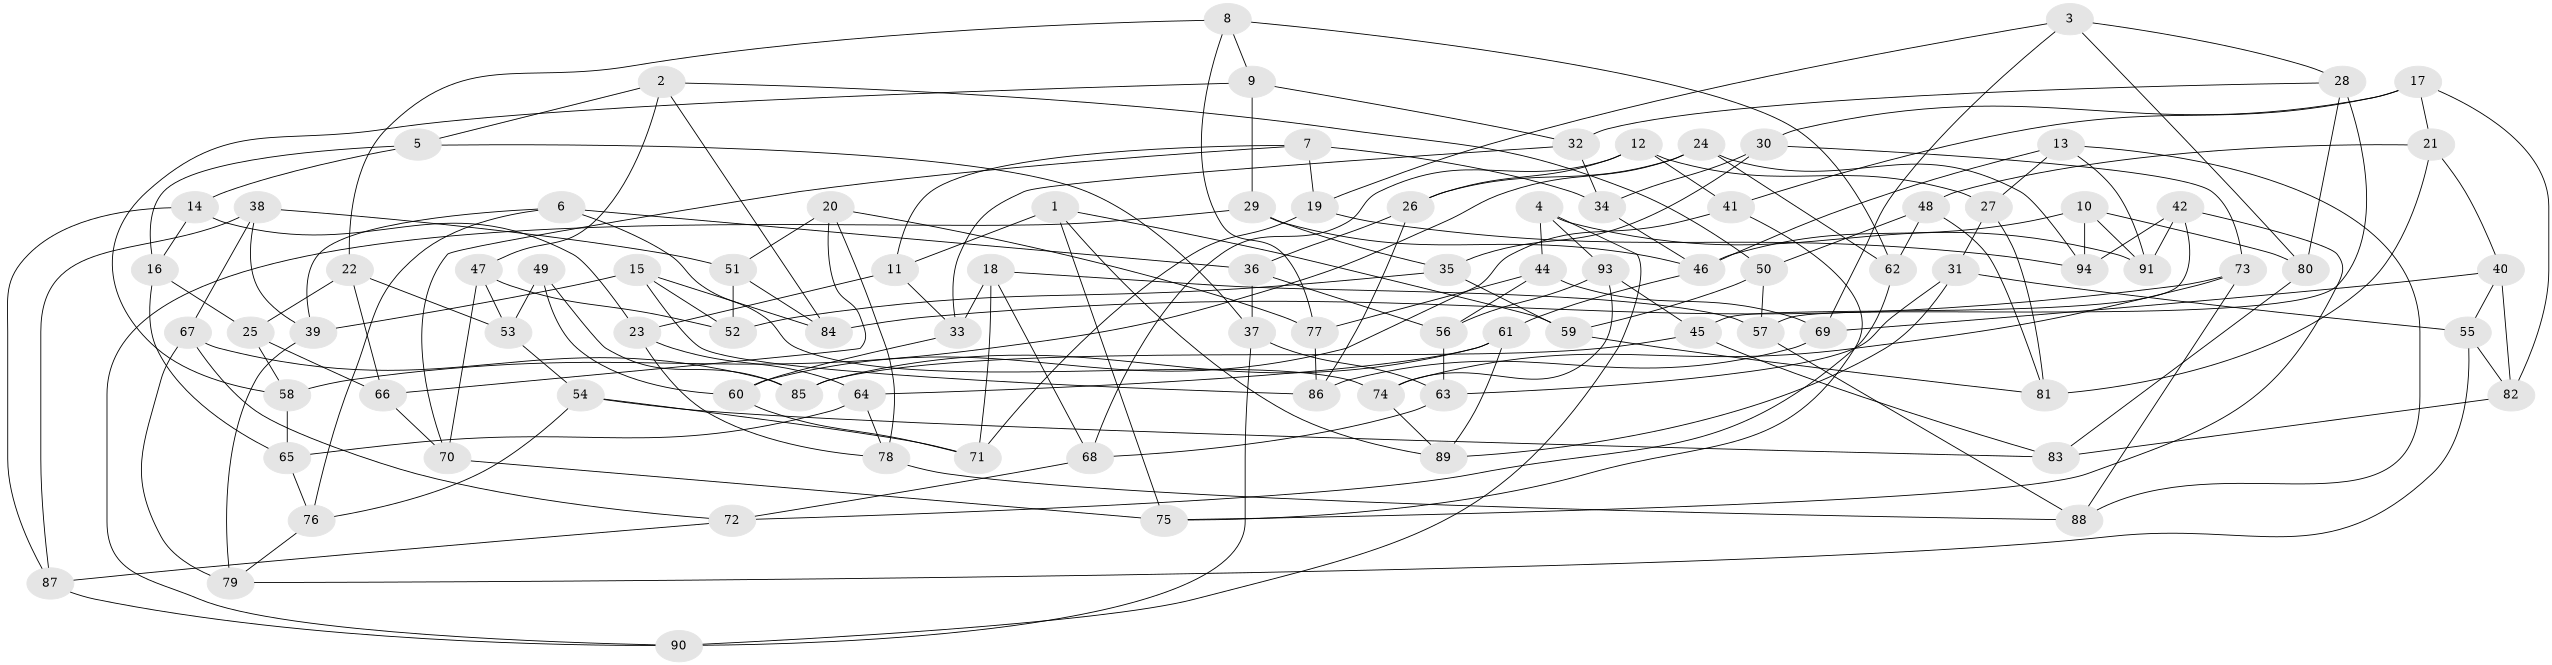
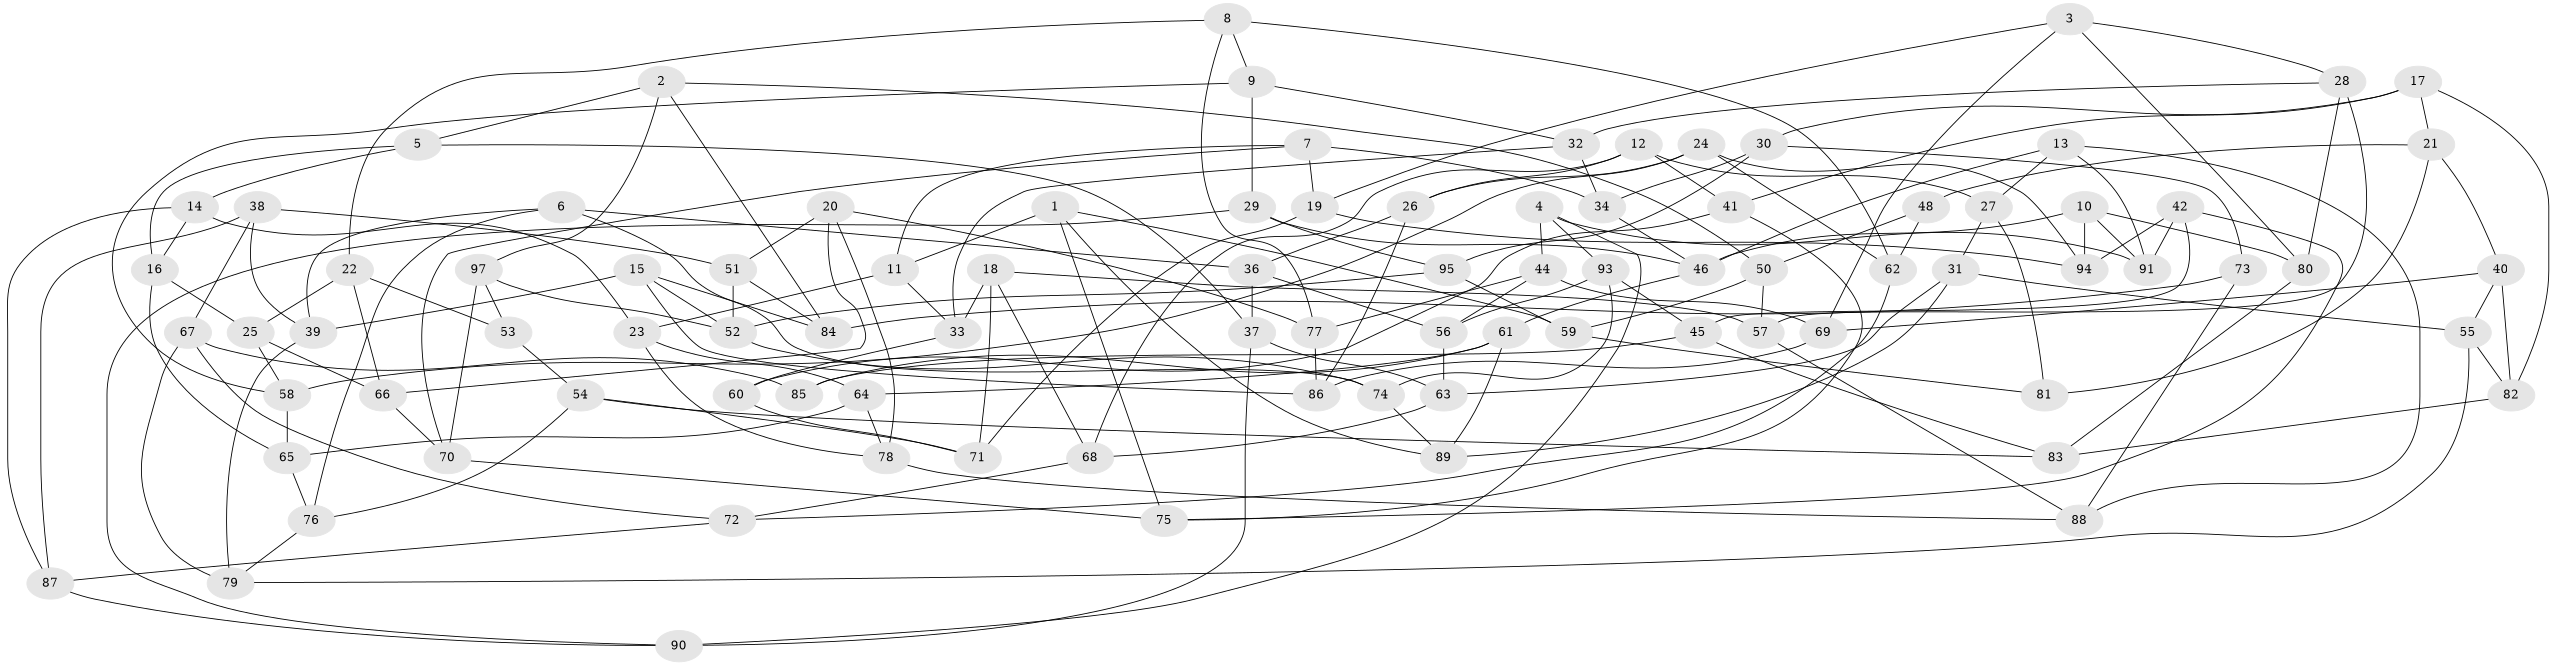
node "47": label "47" -> "97"
node "49": removed
node "35": label "35" -> "95"
edge "48" -- "81": removed
edge "73" -- "74": now "52" -- "74"
